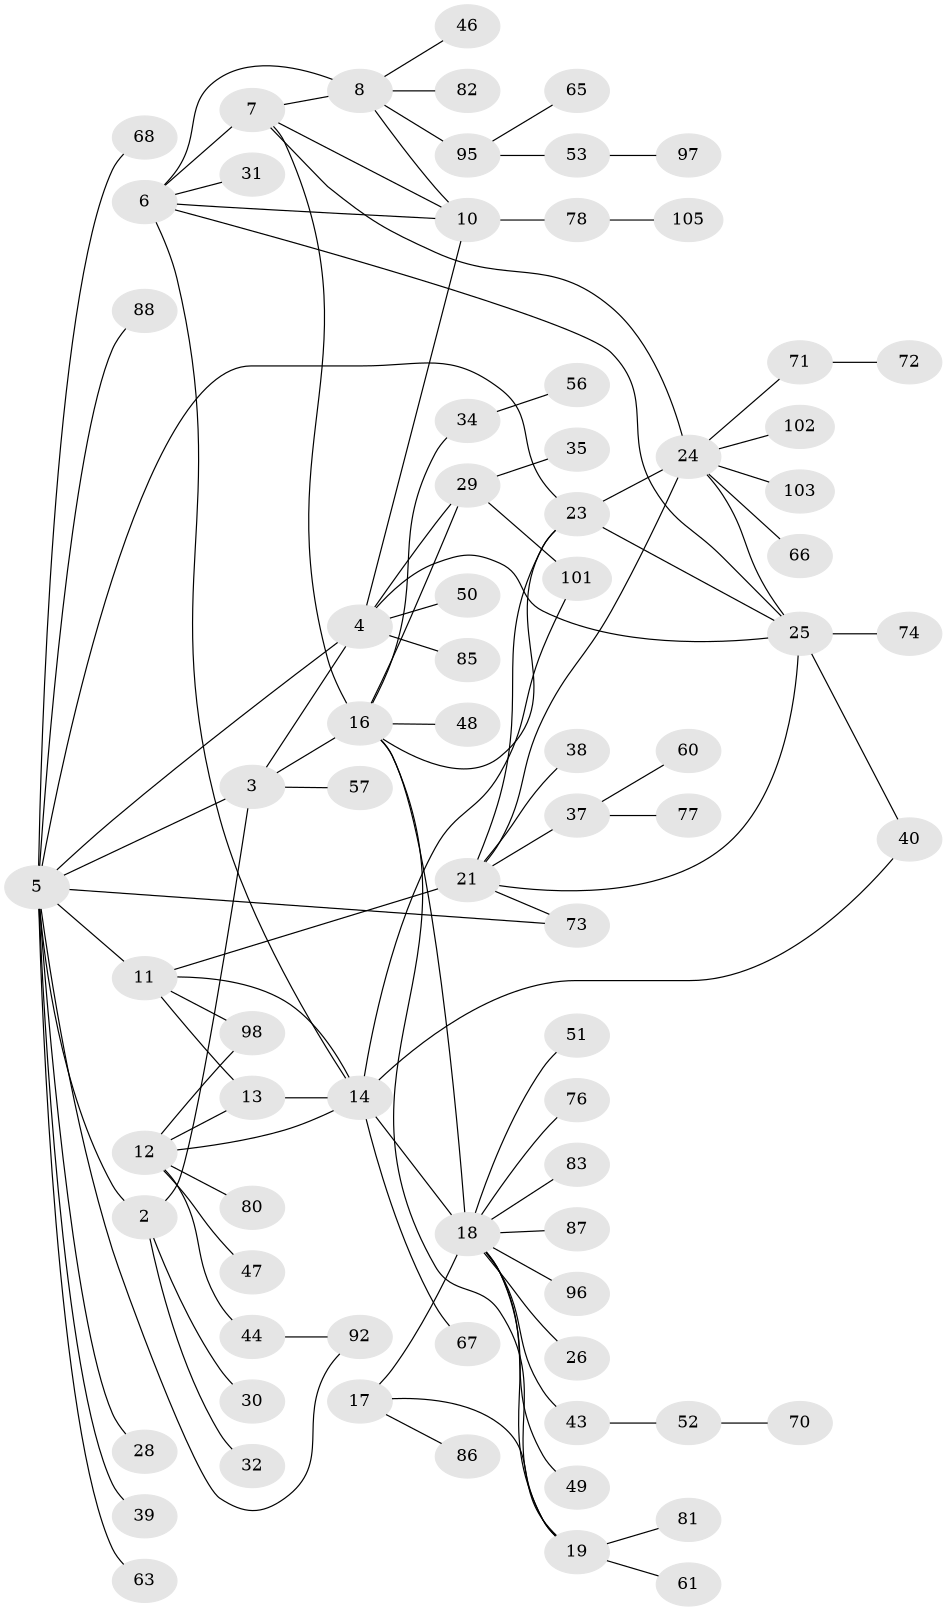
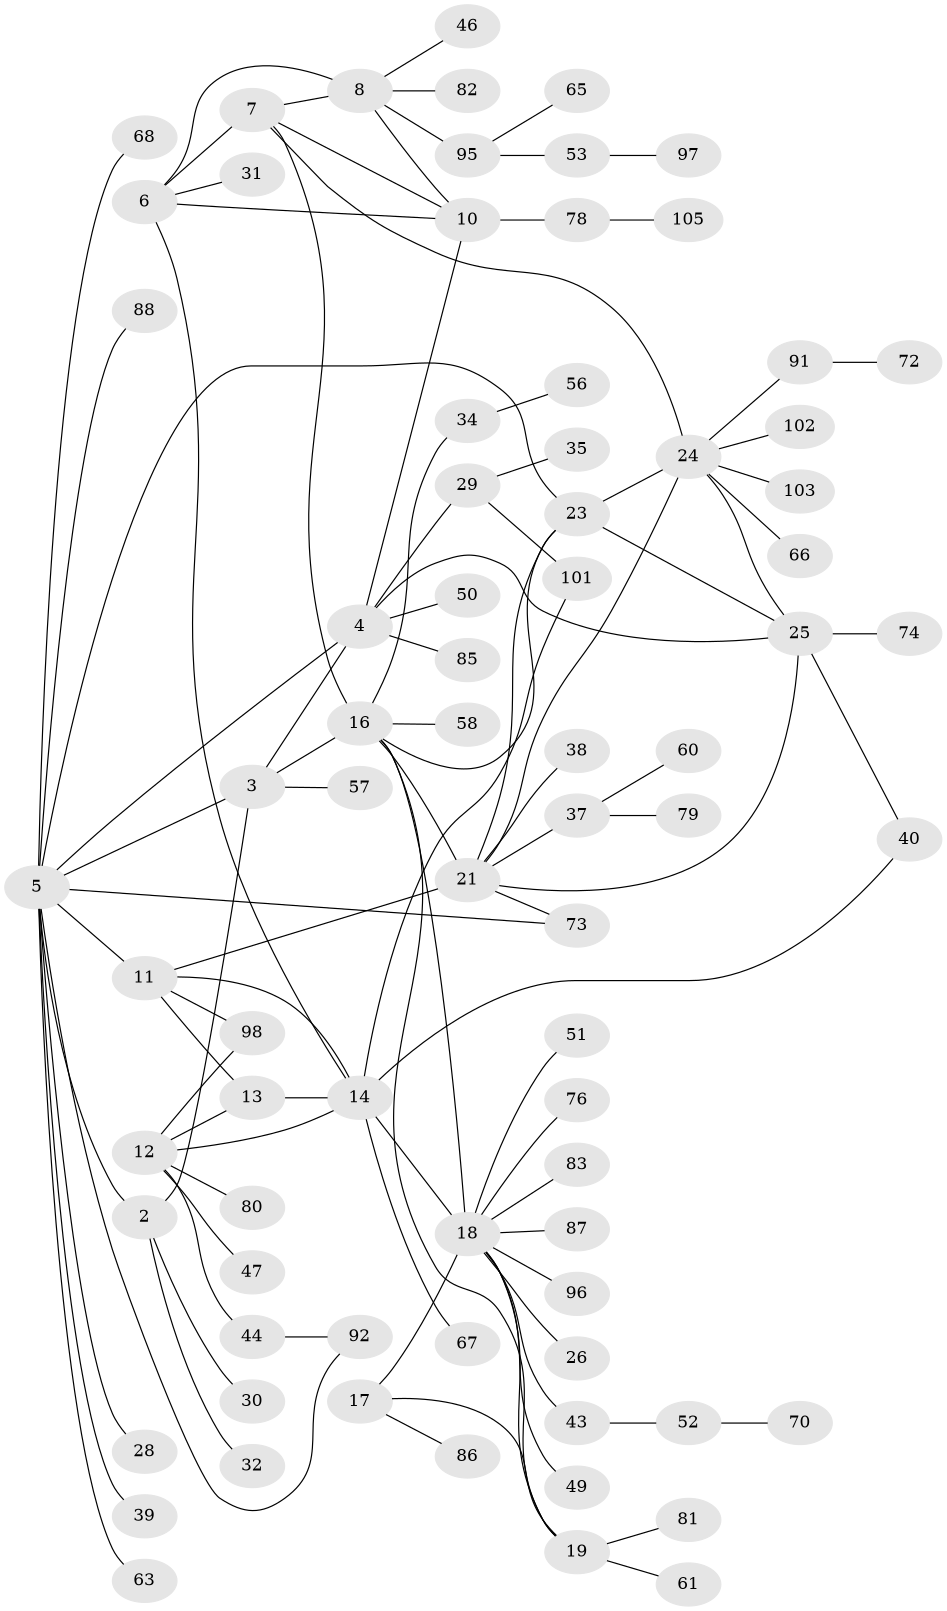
edge "6" -- "25": removed
node "71": label "71" -> "91"
edge "29" -- "16": now "21" -- "16"
node "48": label "48" -> "58"
node "77": label "77" -> "79"
